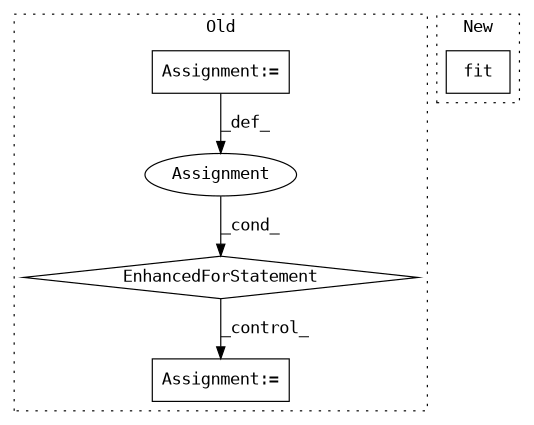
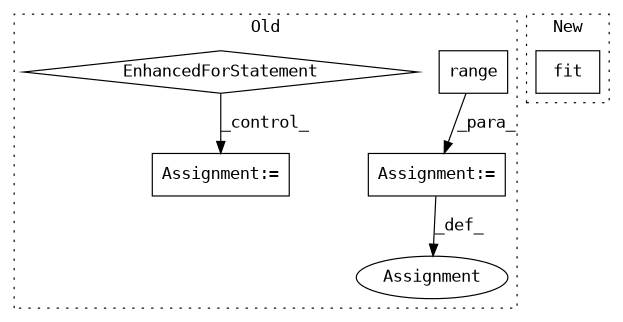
node "range": added
edge "Assignment" -> "EnhancedForStatement": removed, label "_cond_"
